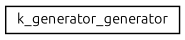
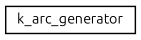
node "k_generator_generator": label "k_generator_generator" -> "k_arc_generator"
